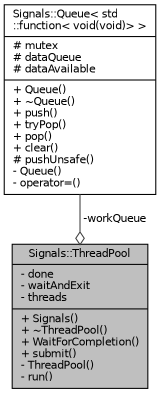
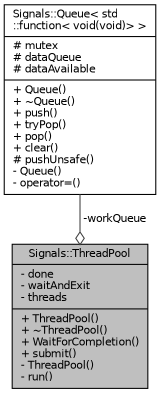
node "Signals::ThreadPool": text "+ Signals()" -> "+ ThreadPool()"
